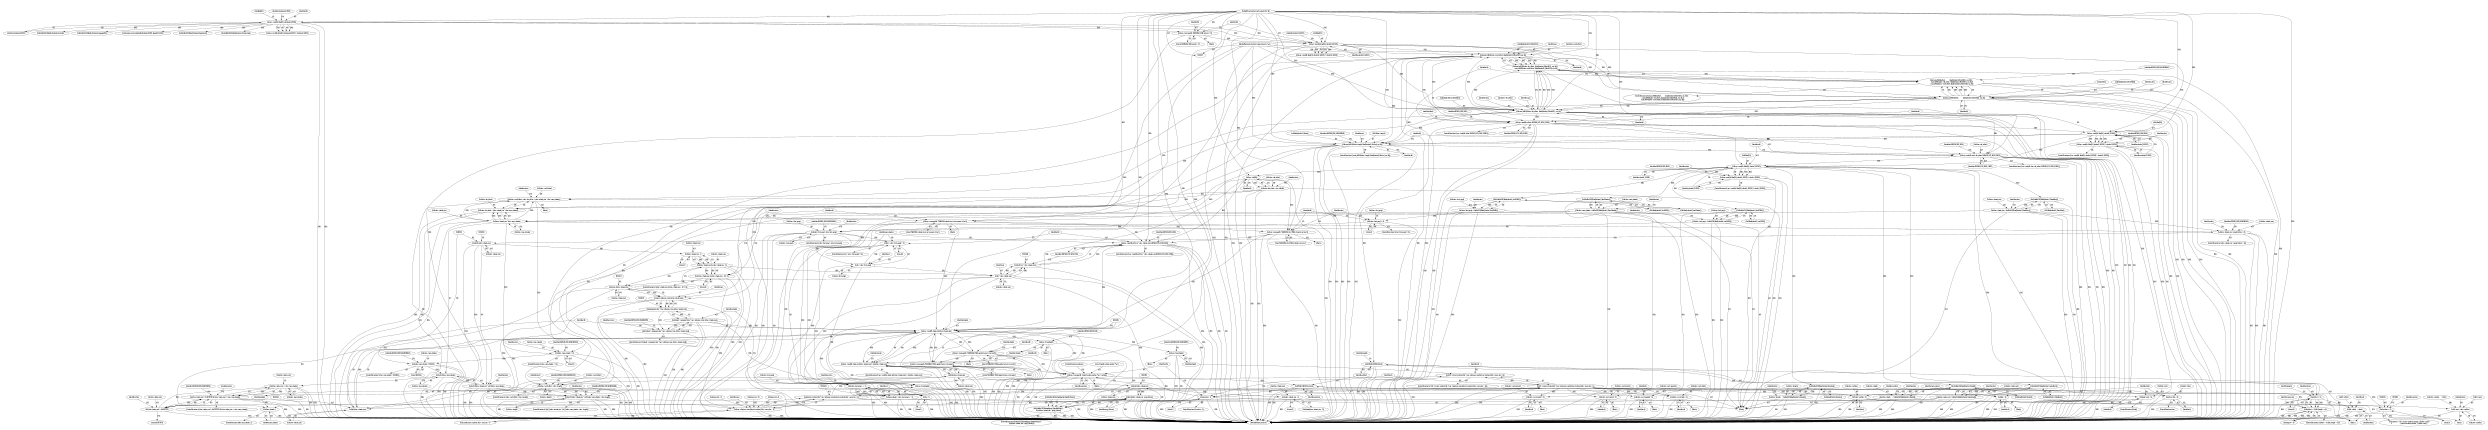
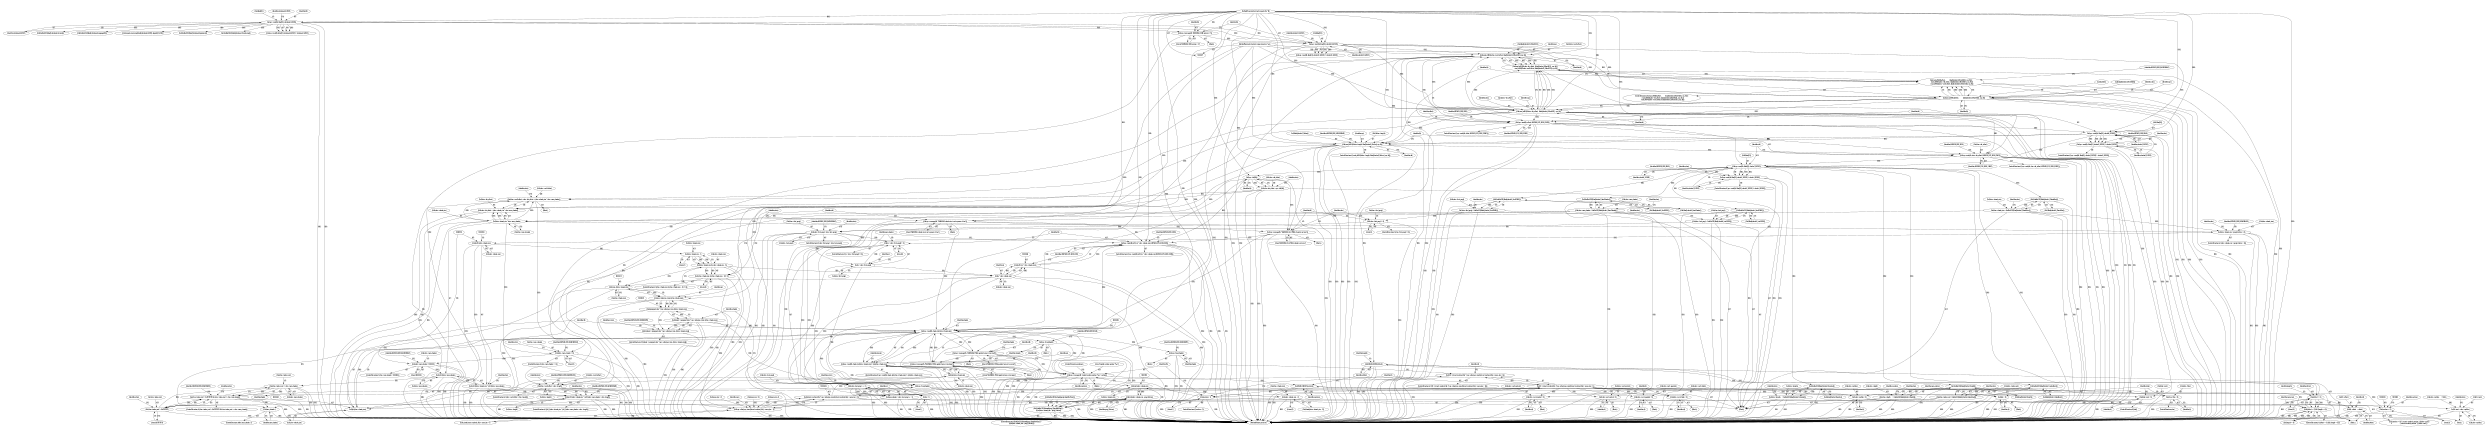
node "(Call,&buf[chmhst_OffsetHS1])": removed
node "(Identifier,p)": added
edge "(Literal,0xFFFFFFFF)" -> "(Call,chm->index_root != 0xFFFFFFFF)": added, label "AST:"
